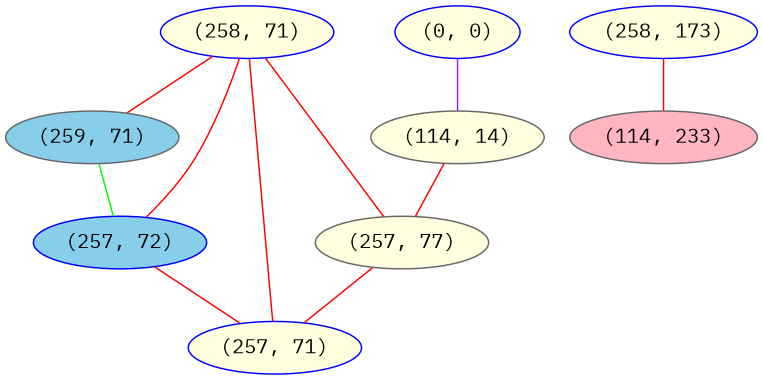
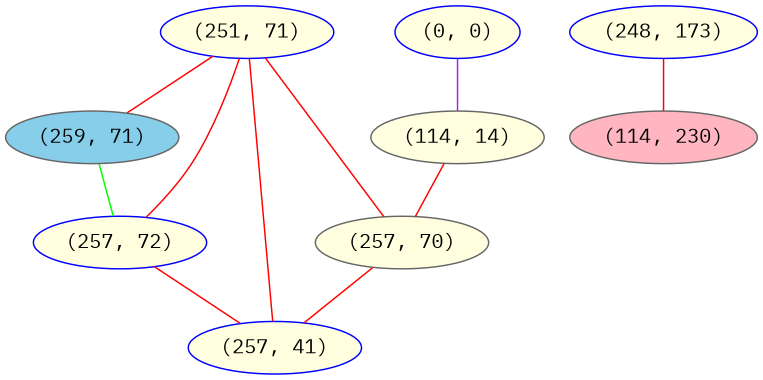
node "(258, 71)": label "(258, 71)" -> "(251, 71)"
node "(258, 173)": label "(258, 173)" -> "(248, 173)"
node "(114, 233)": label "(114, 233)" -> "(114, 230)"
node "(257, 72)": fillcolor skyblue -> lightyellow
node "(257, 77)": label "(257, 77)" -> "(257, 70)"
node "(257, 71)": label "(257, 71)" -> "(257, 41)"
